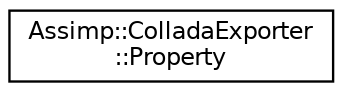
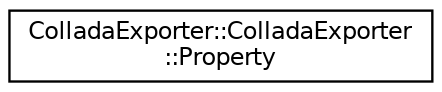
node "Assimp::ColladaExporter ::Property": label "Assimp::ColladaExporter ::Property" -> "ColladaExporter::ColladaExporter ::Property"
